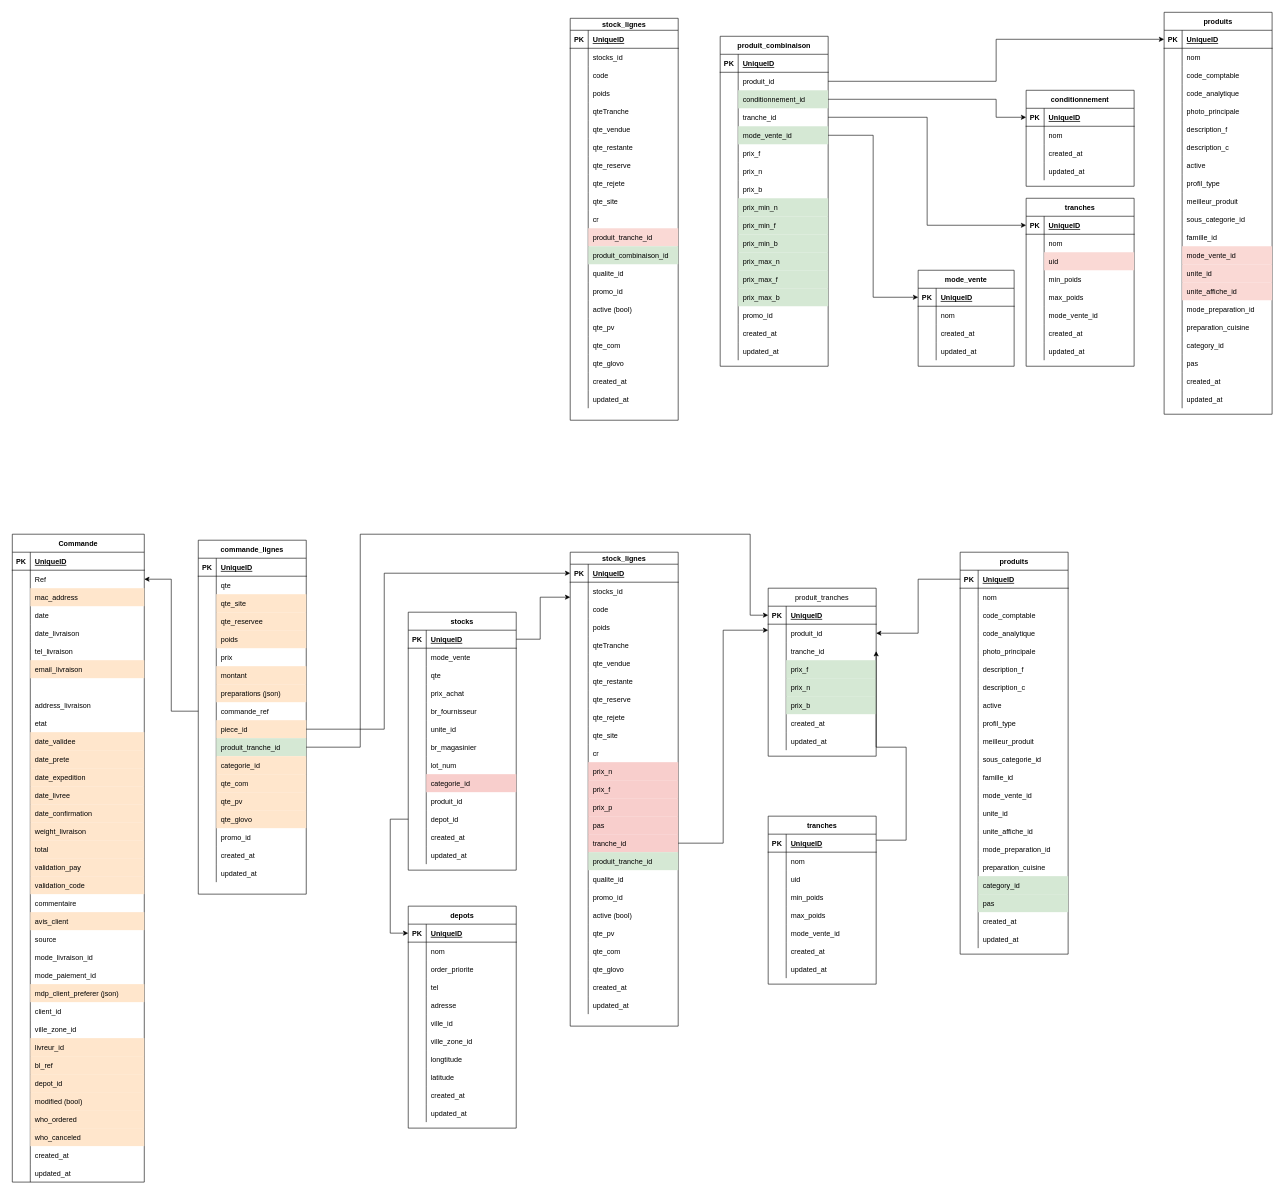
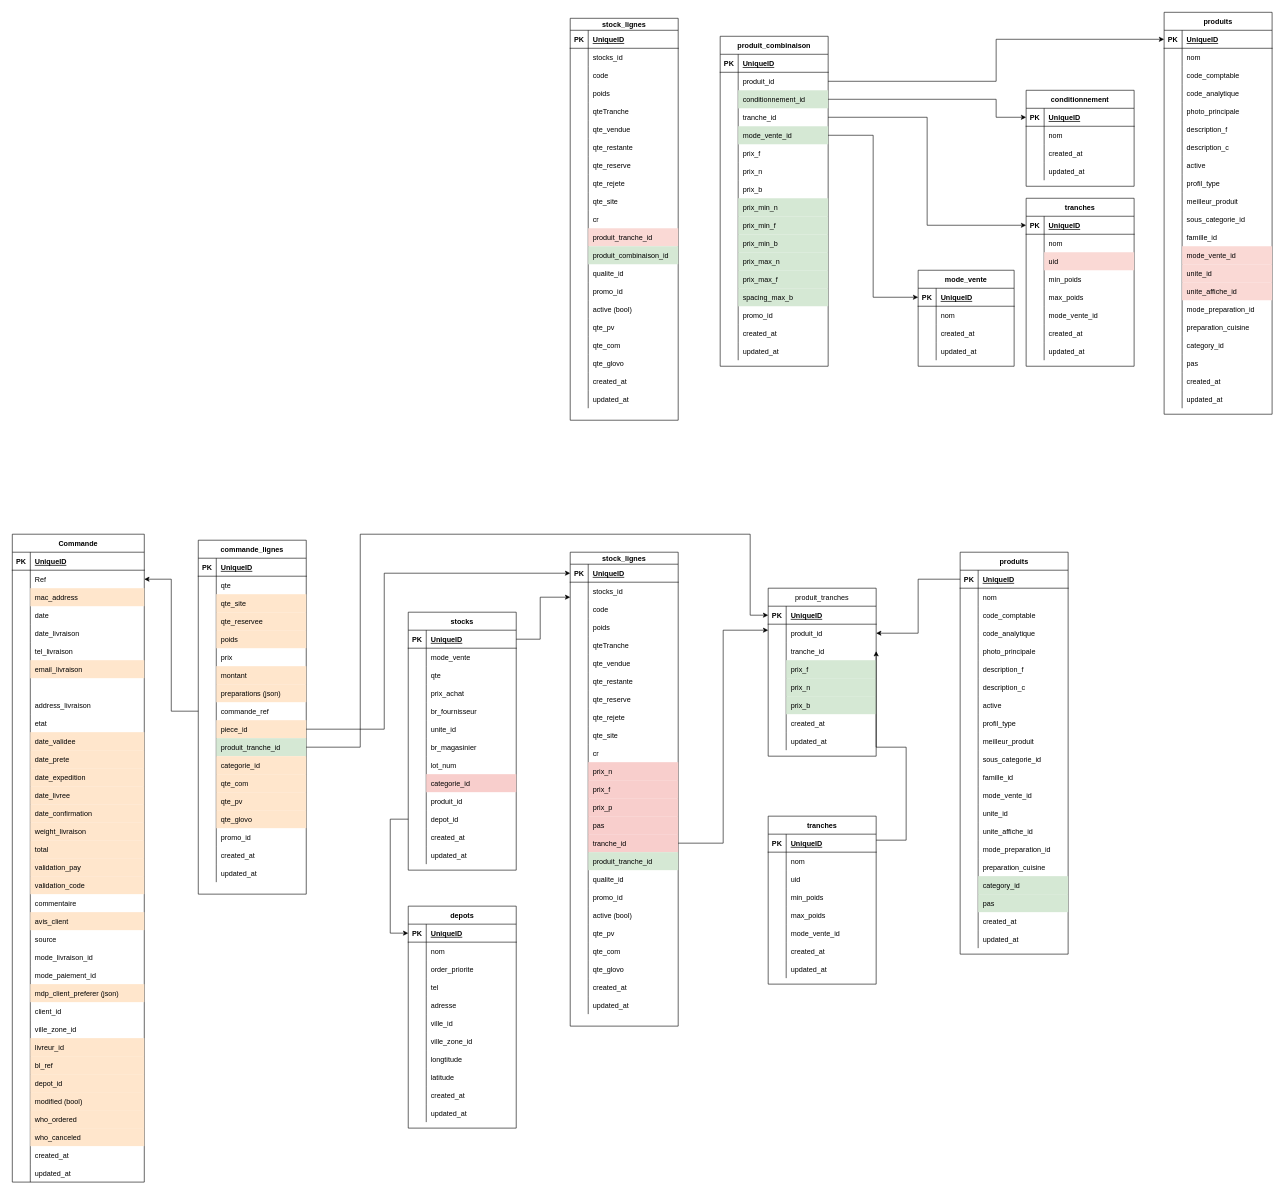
node "prix_max_b": label "prix_max_b" -> "spacing_max_b"
